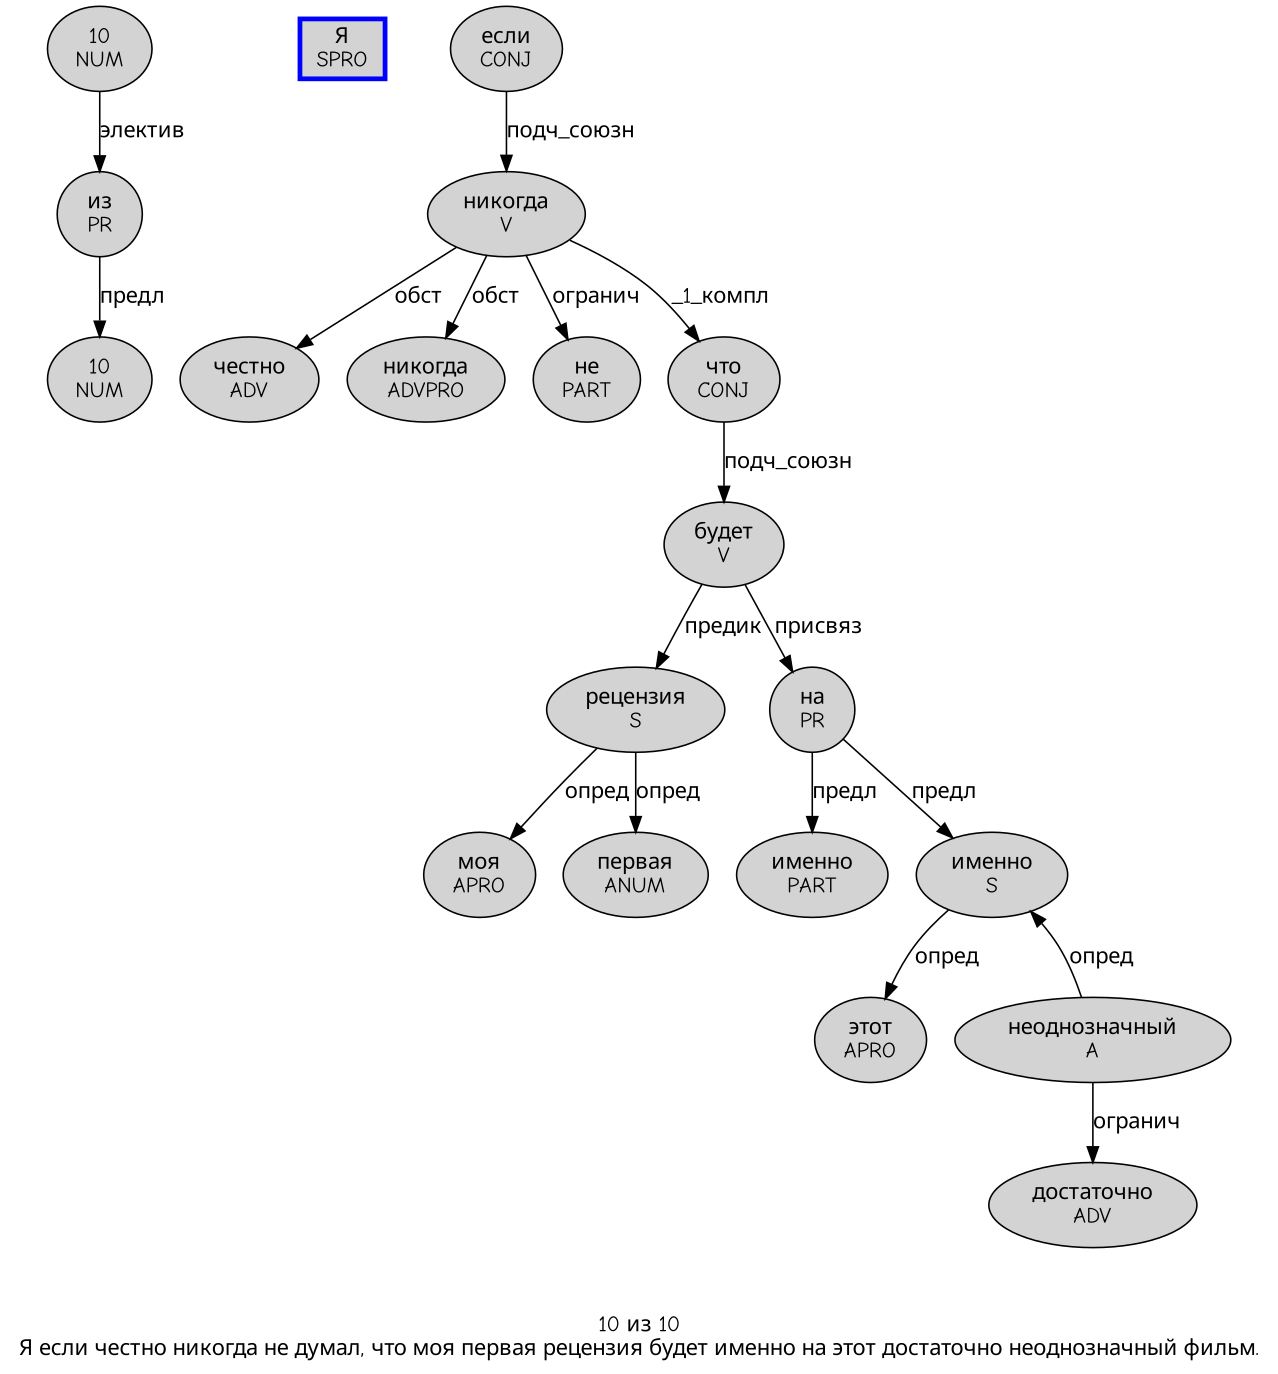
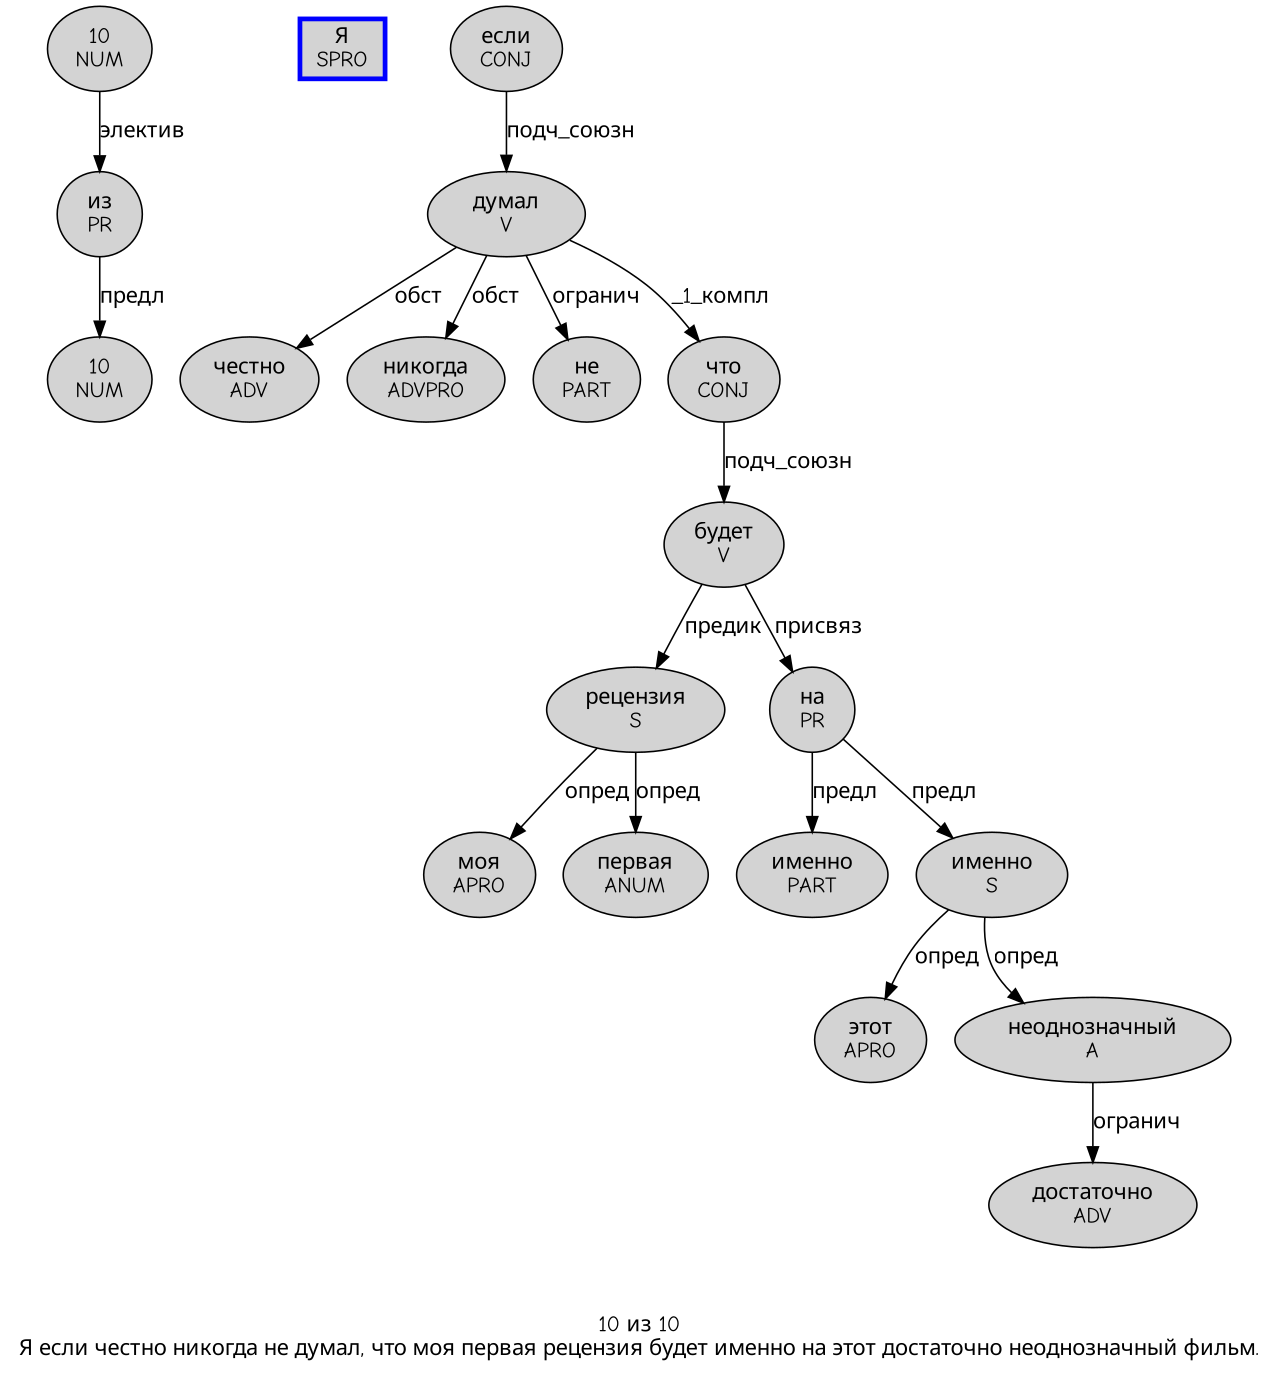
node "никогда V": label "никогда V" -> "думал V"
edge "неоднозначный A" -> "именно S": reversed
